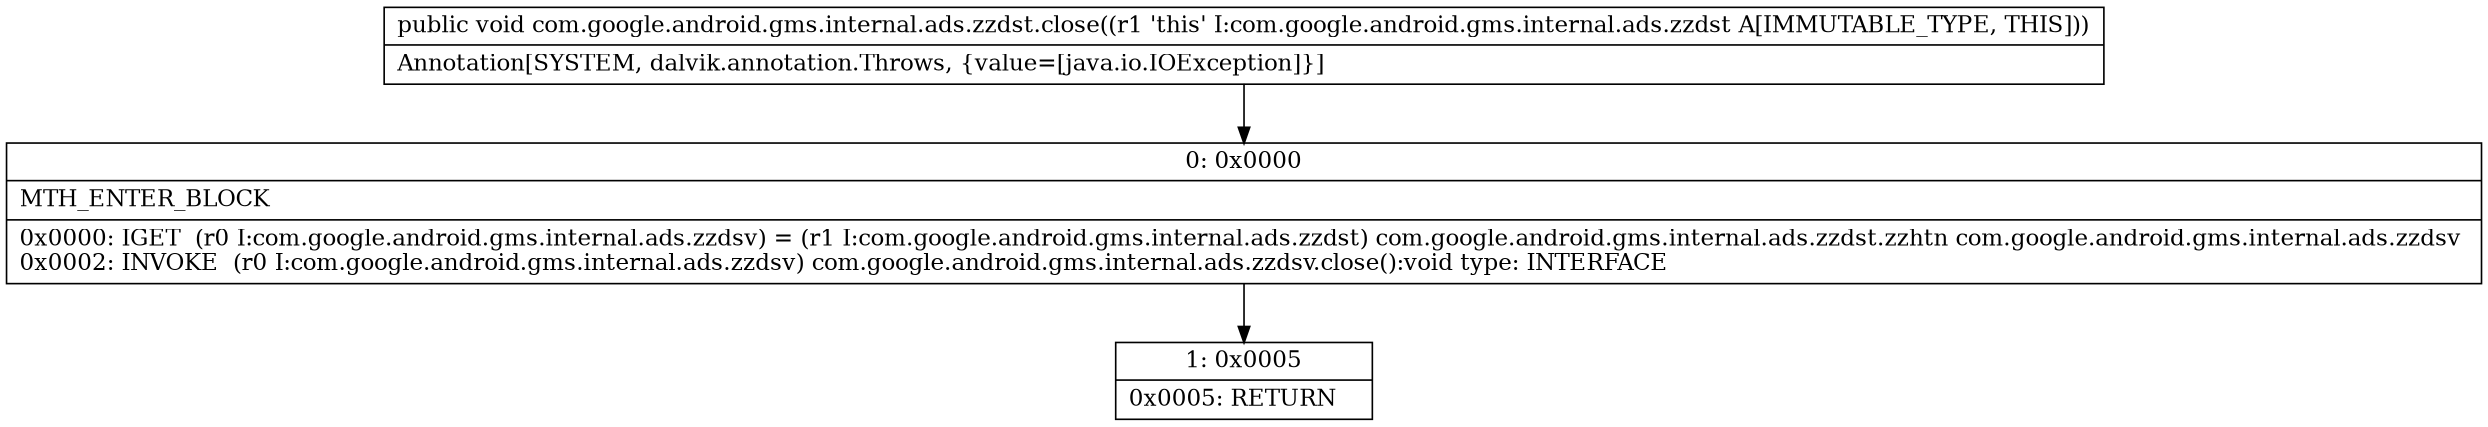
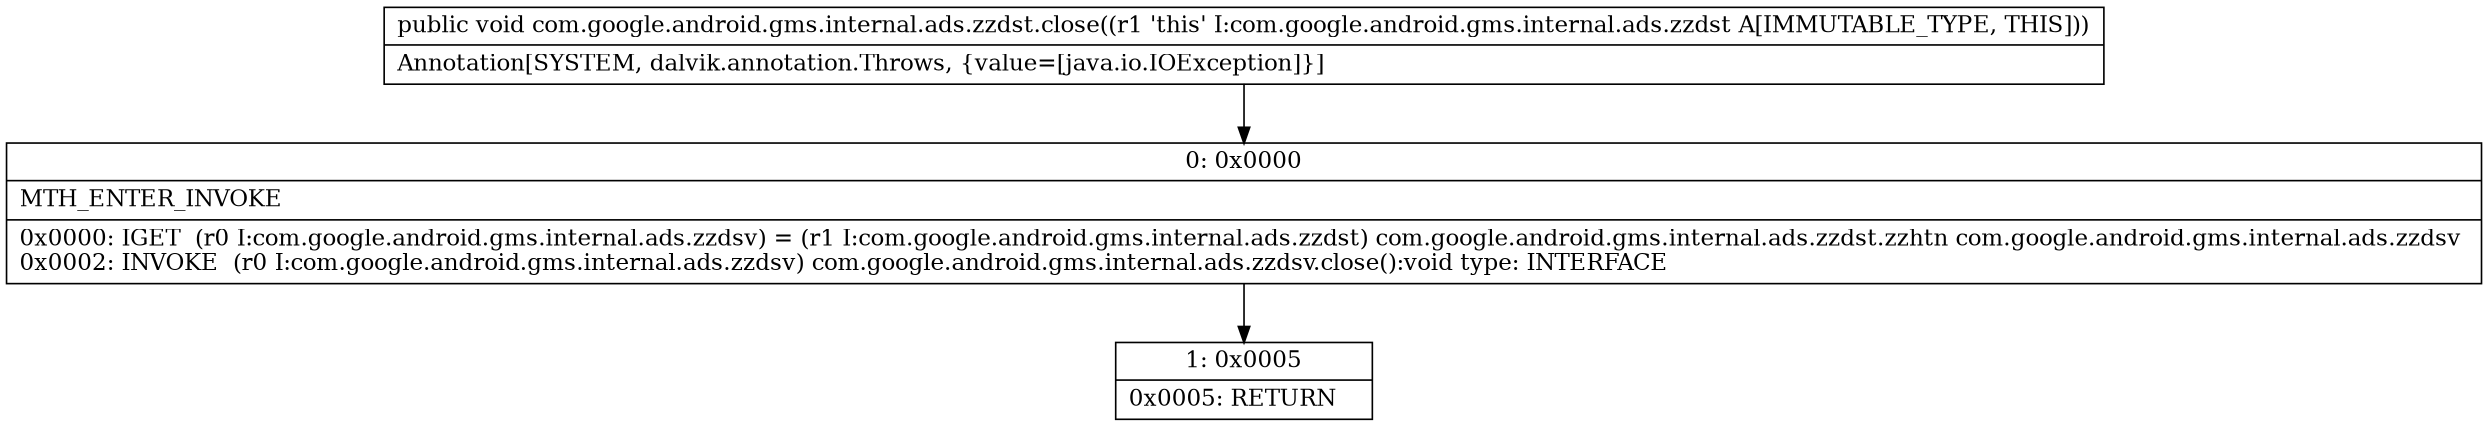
node "0: 0x0000": text "MTH_ENTER_BLOCK" -> "MTH_ENTER_INVOKE"
